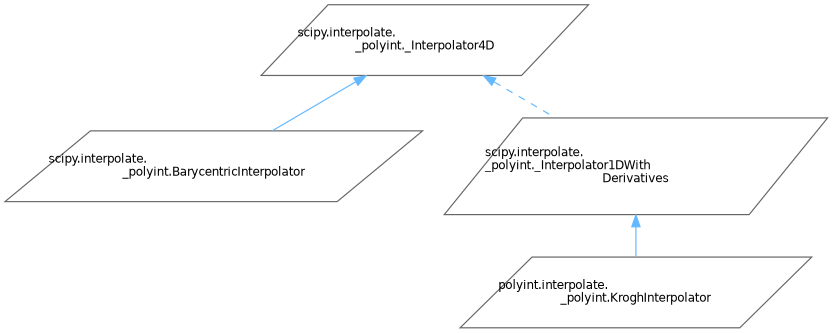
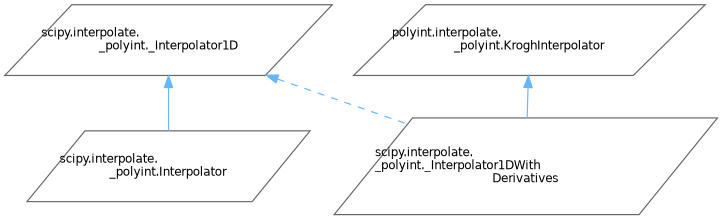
node "scipy.interpolate. _polyint._Interpolator4D": label "scipy.interpolate. _polyint._Interpolator4D" -> "scipy.interpolate. _polyint._Interpolator1D"
node "scipy.interpolate. _polyint.BarycentricInterpolator": label "scipy.interpolate. _polyint.BarycentricInterpolator" -> "scipy.interpolate. _polyint.Interpolator"
edge "polyint.interpolate. _polyint.KroghInterpolator" -> "scipy.interpolate. _polyint._Interpolator1DWith Derivatives": reversed
